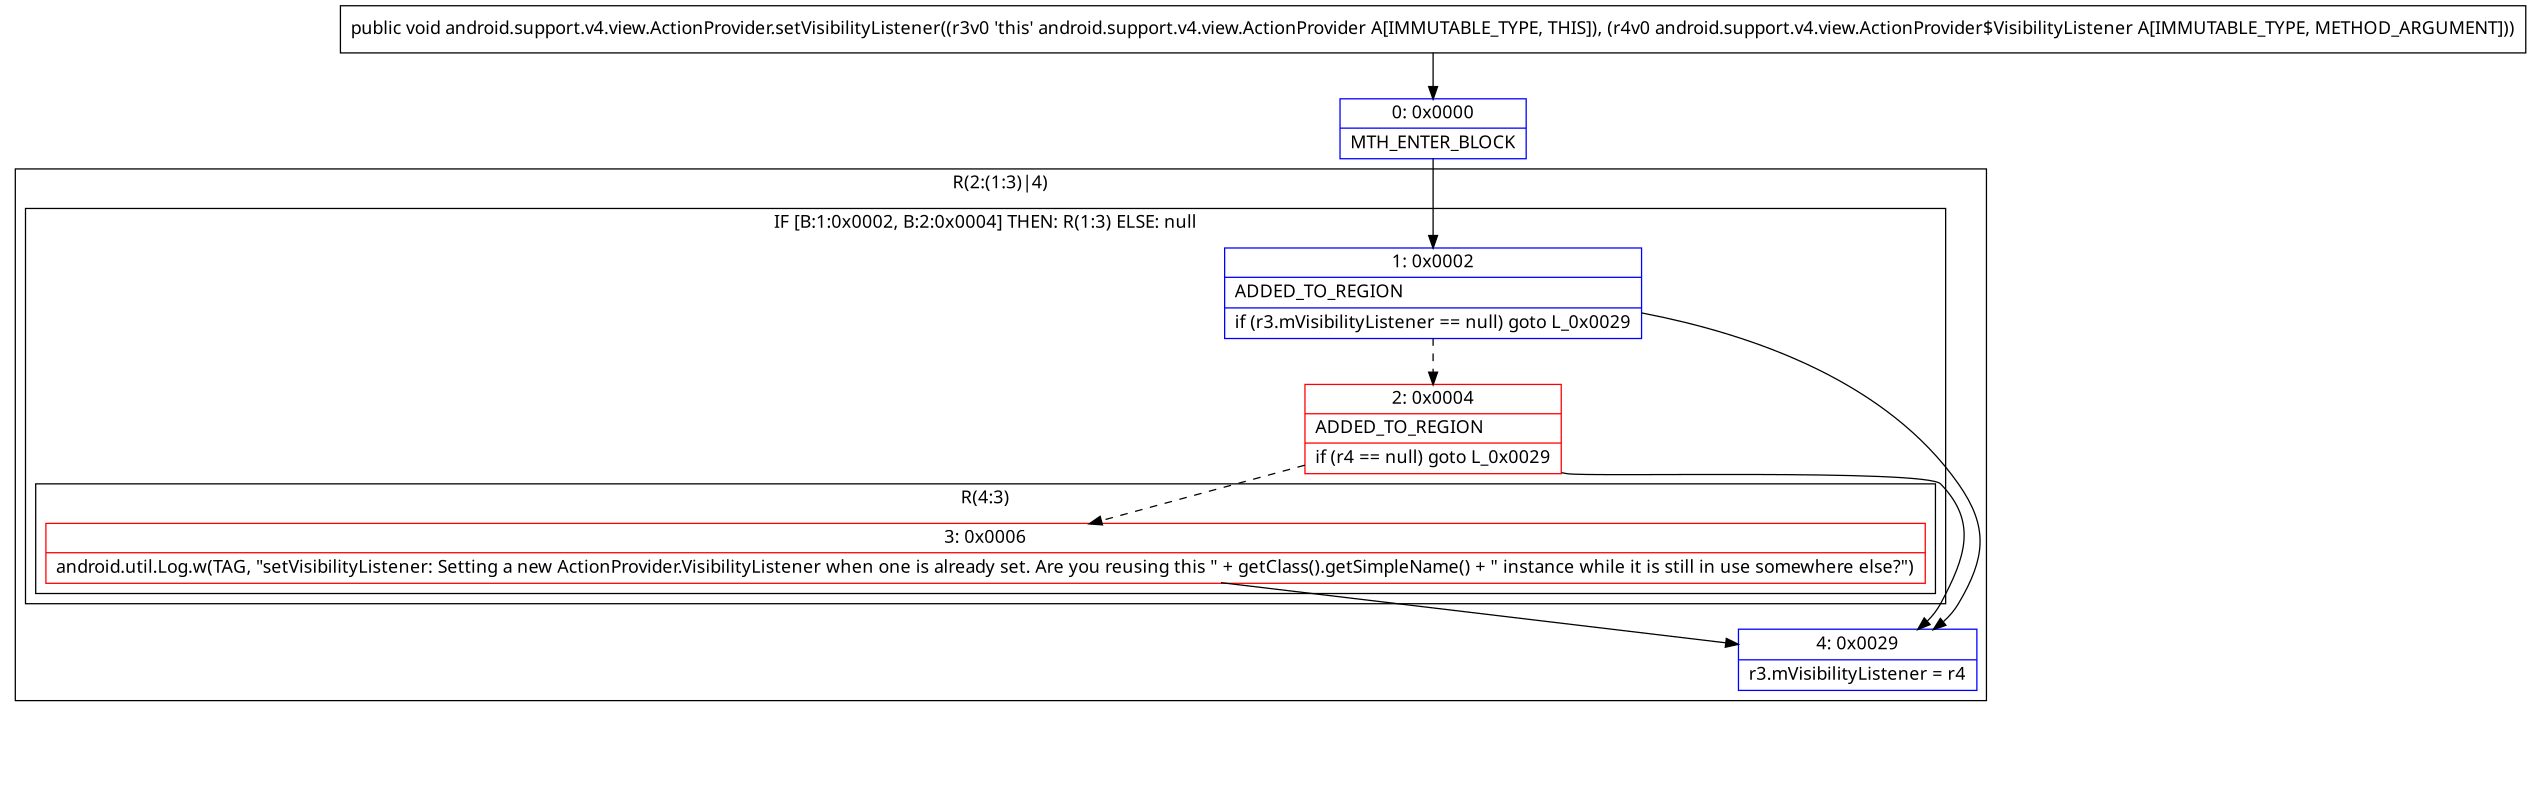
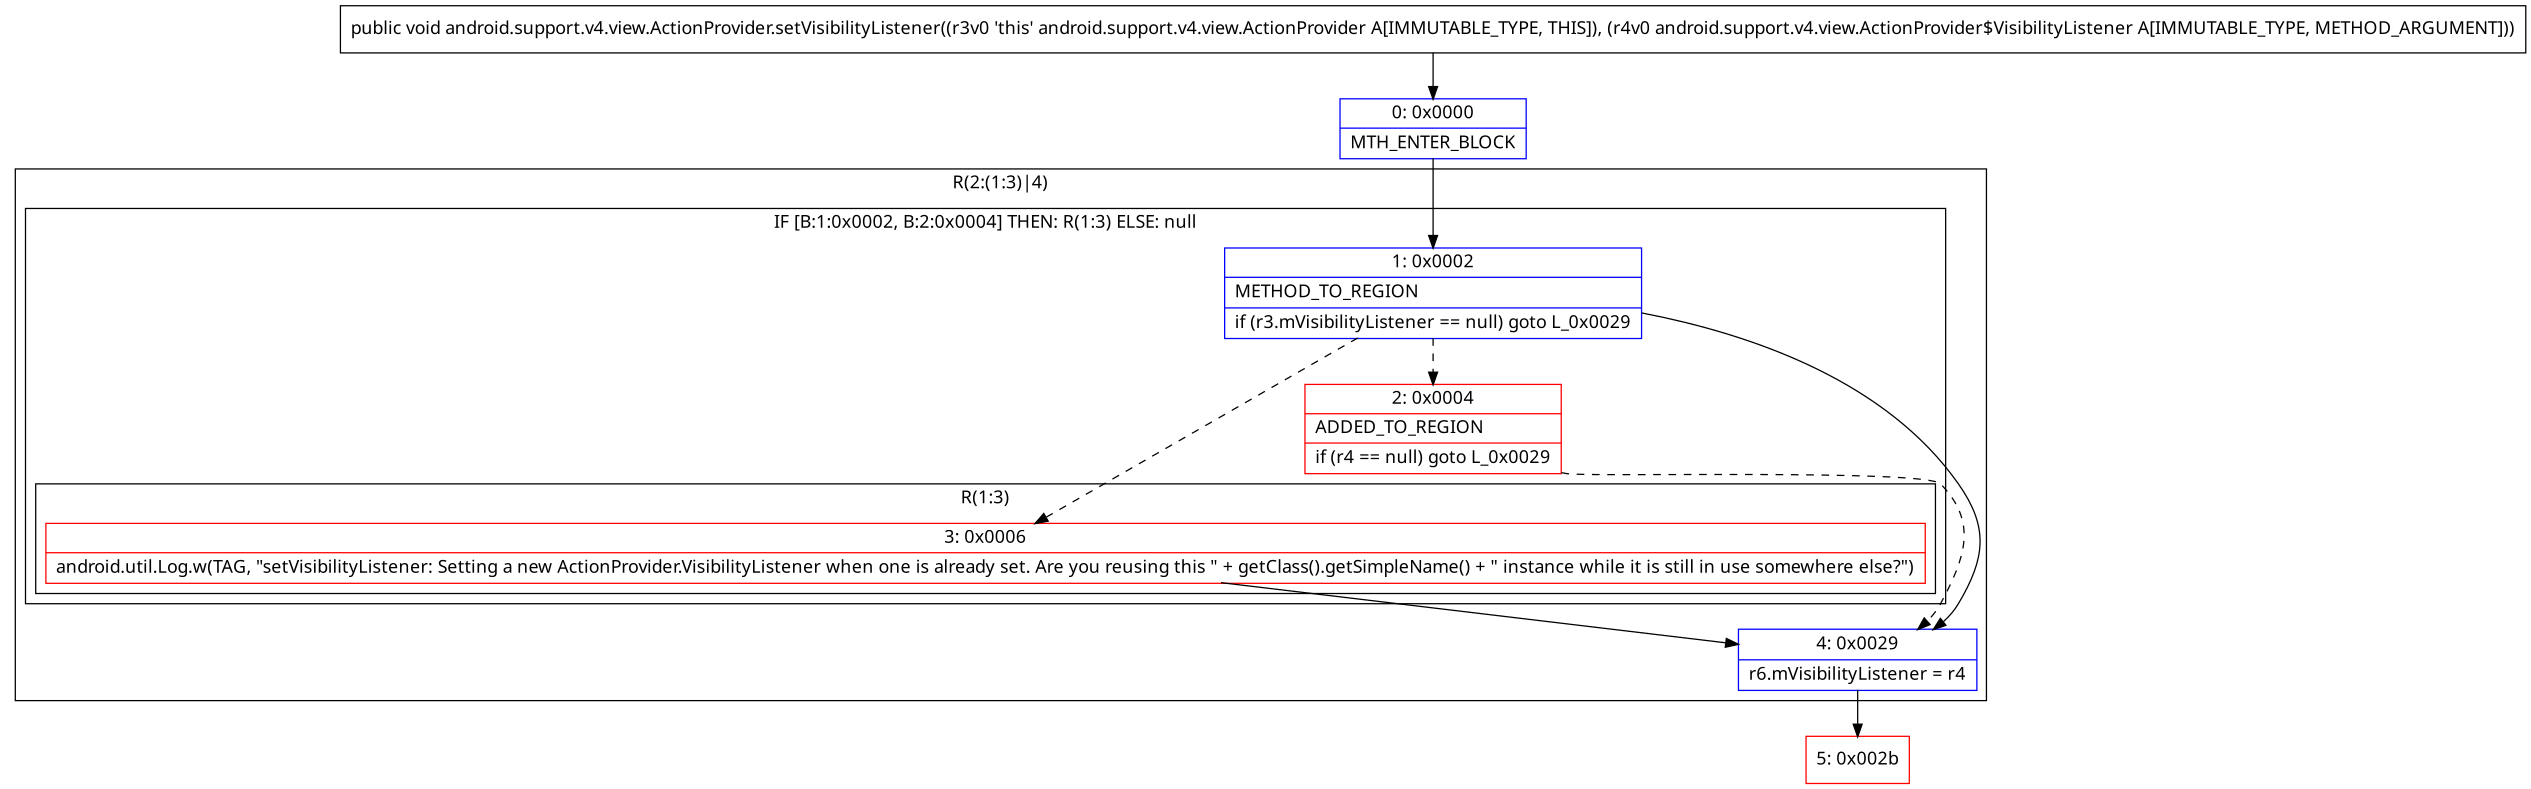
node "1: 0x0002": text "ADDED_TO_REGION" -> "METHOD_TO_REGION"
edge "2: 0x0004" -> "4: 0x0029": style solid -> dashed
edge "2: 0x0004" -> "3: 0x0006": now "1: 0x0002" -> "3: 0x0006"
cluster "R(4:3)": label "R(4:3)" -> "R(1:3)"
node "4: 0x0029": text "r3.mVisibilityListener = r4" -> "r6.mVisibilityListener = r4"
node "5: 0x002b": added
